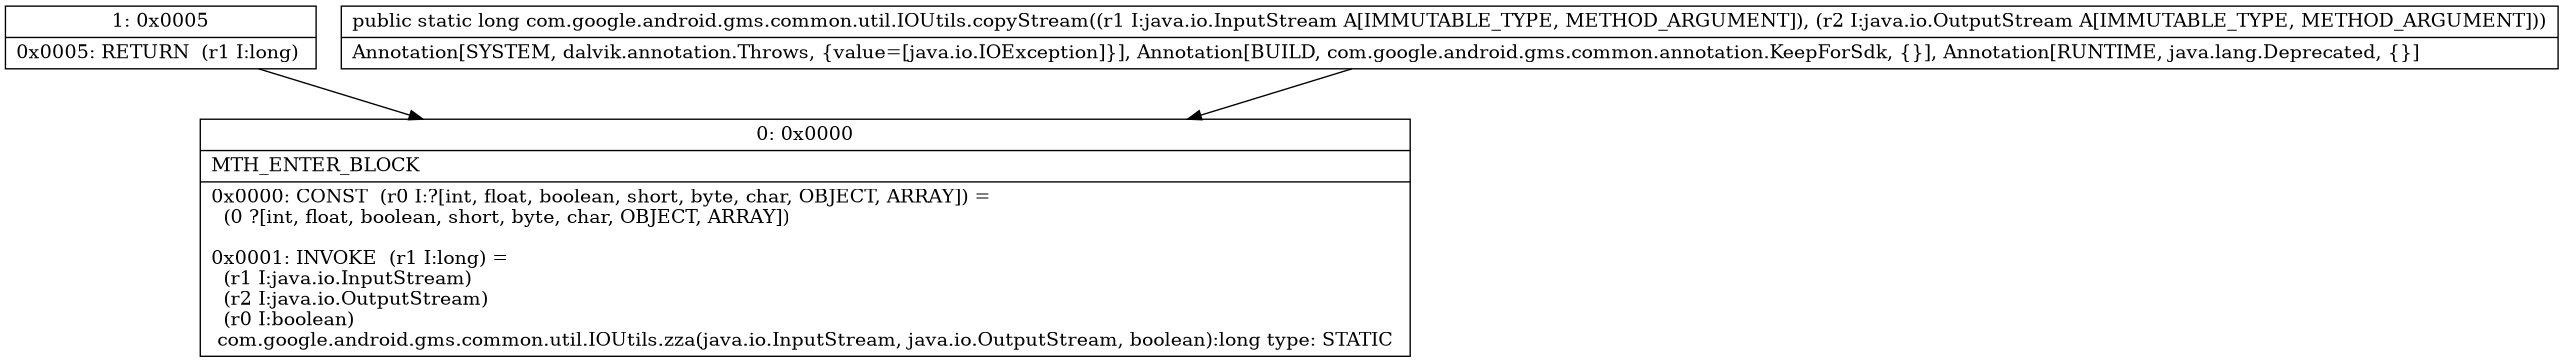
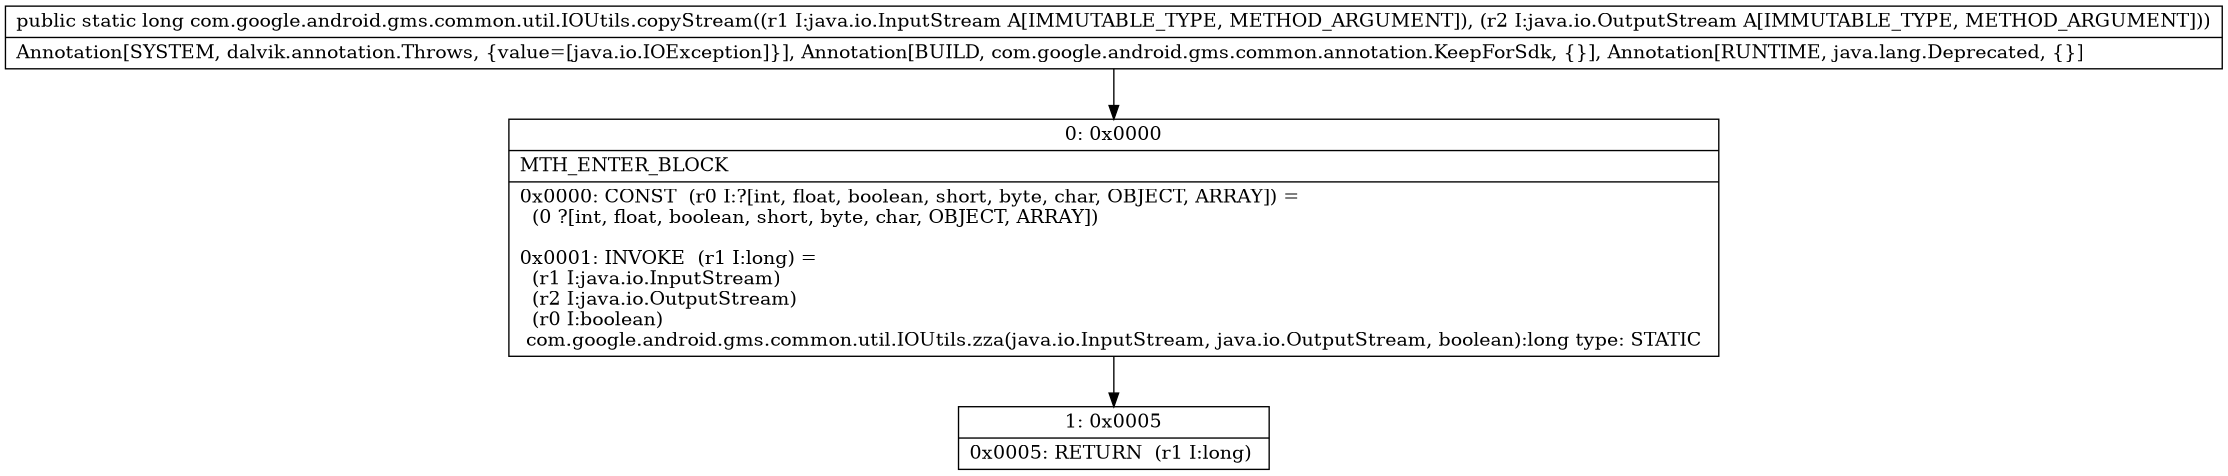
edge "1: 0x0005" -> "0: 0x0000": reversed
